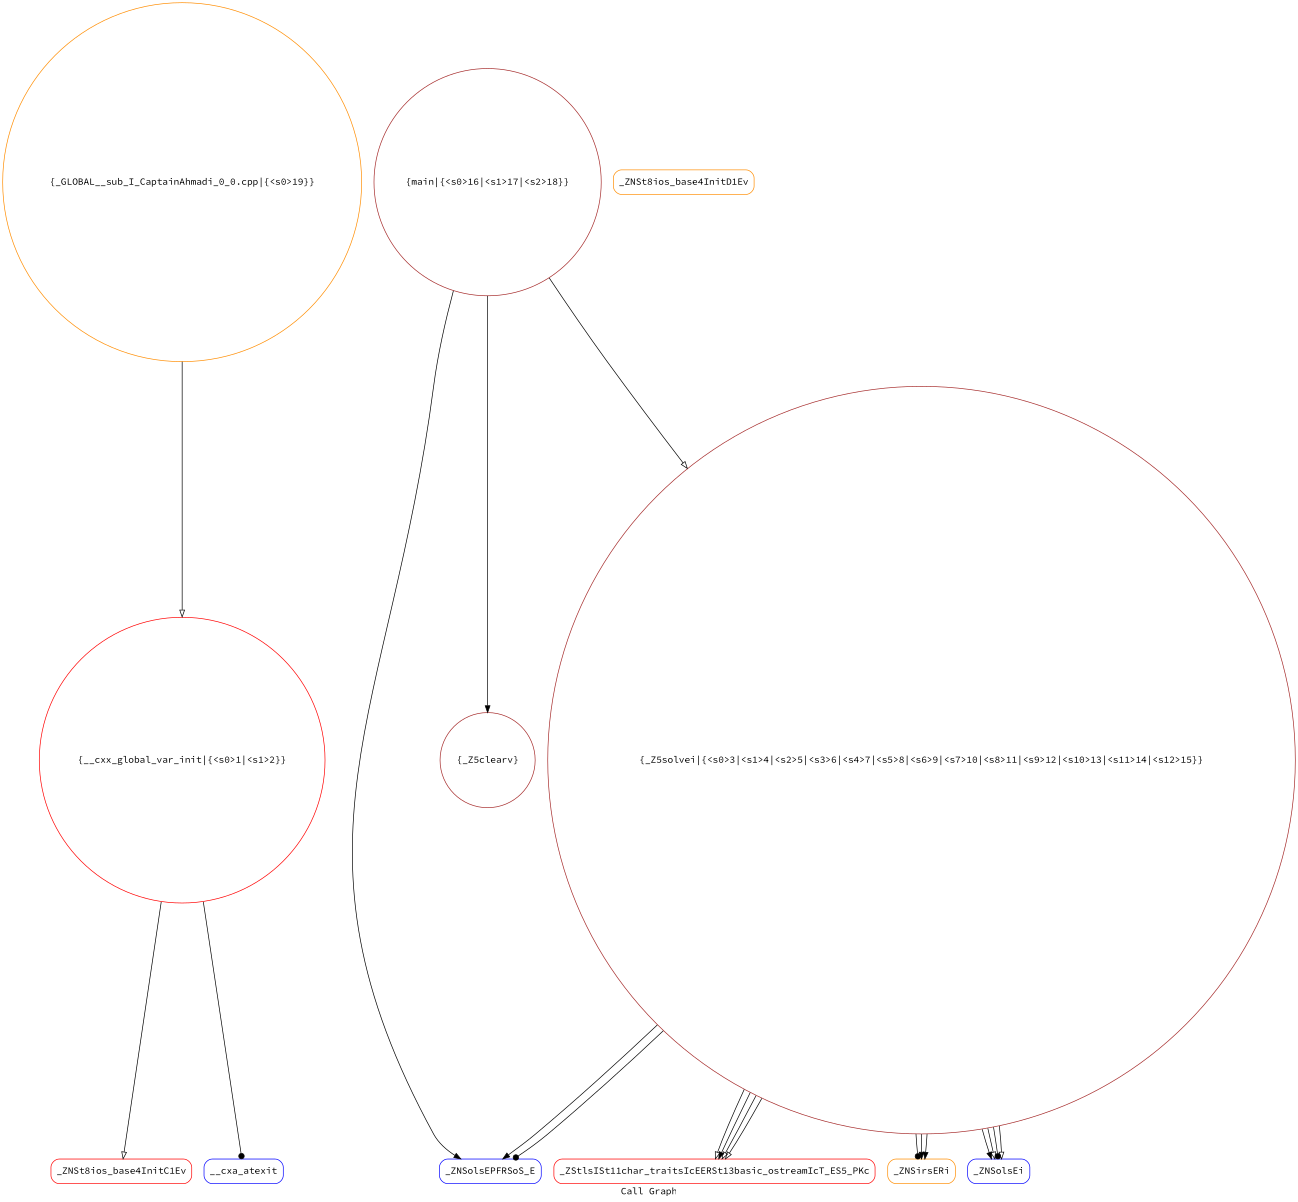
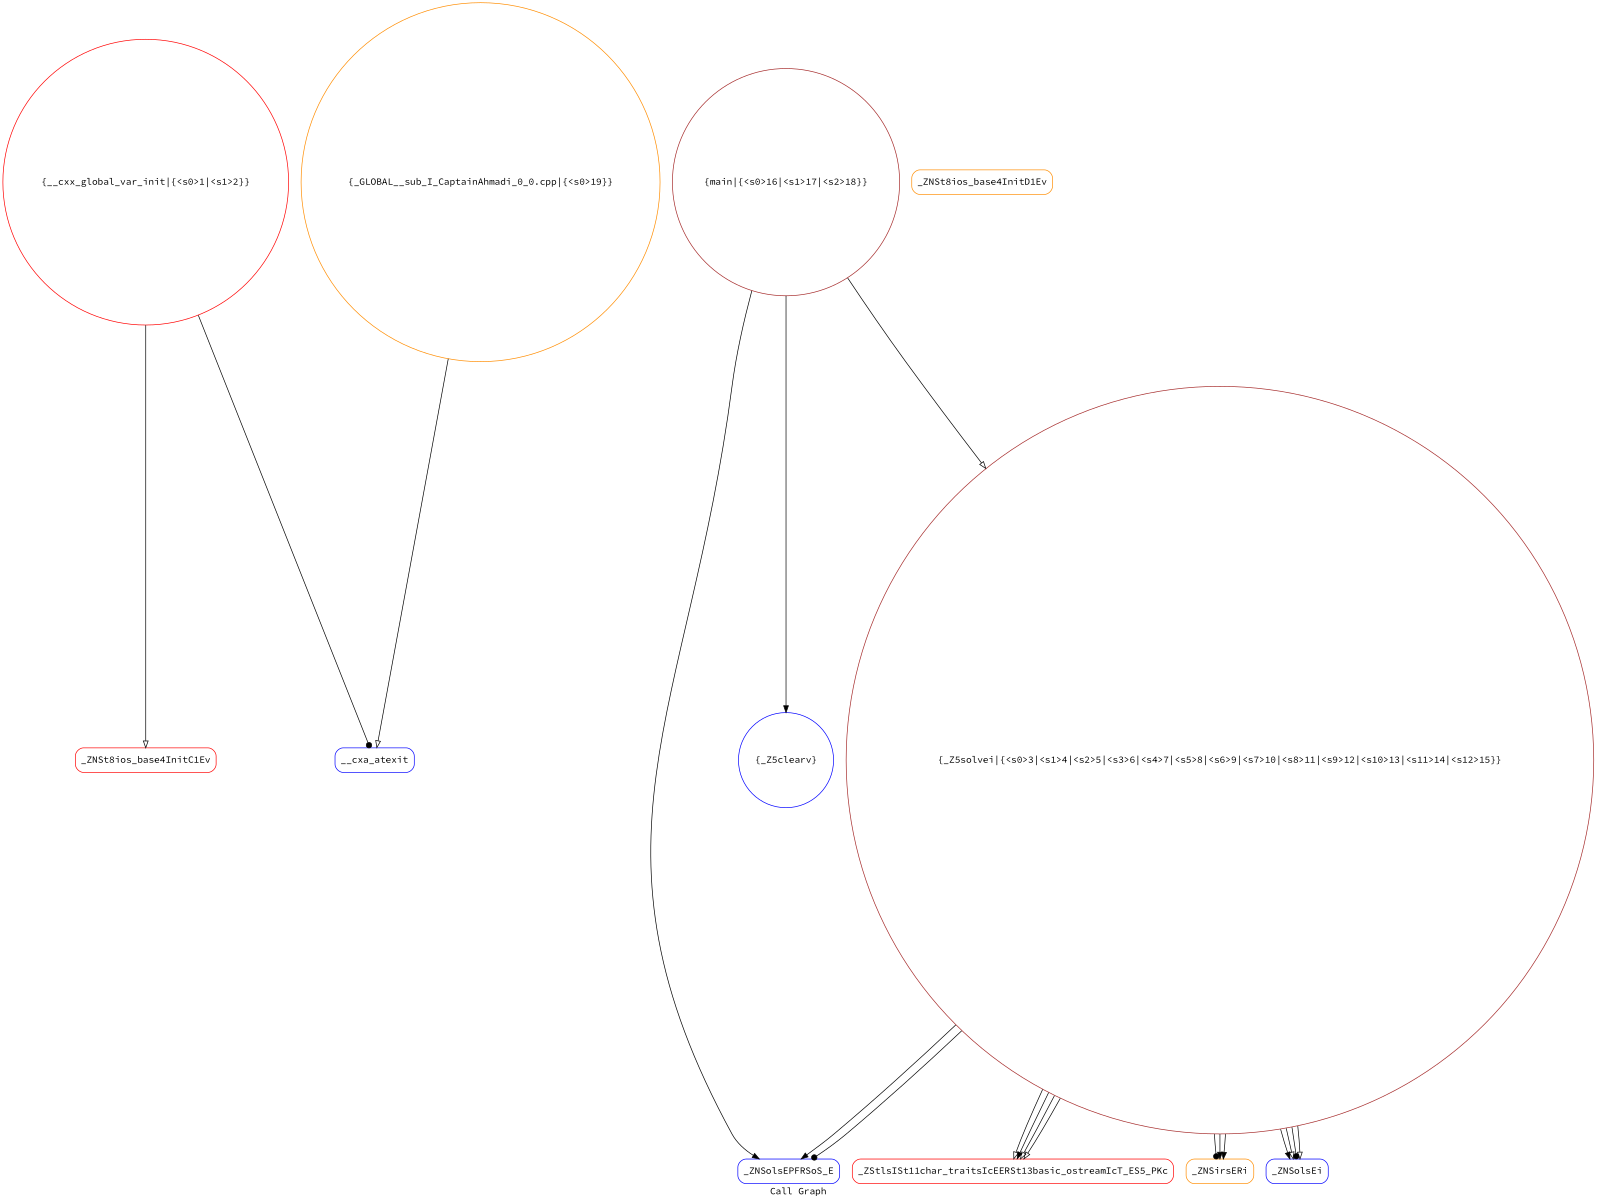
edge "{_GLOBAL__sub_I_CaptainAhmadi_0_0.cpp|{<s0>19}}" -> "{__cxx_global_var_init|{<s0>1|<s1>2}}": now "{_GLOBAL__sub_I_CaptainAhmadi_0_0.cpp|{<s0>19}}" -> "__cxa_atexit"
node "{_Z5clearv}": color brown -> blue
